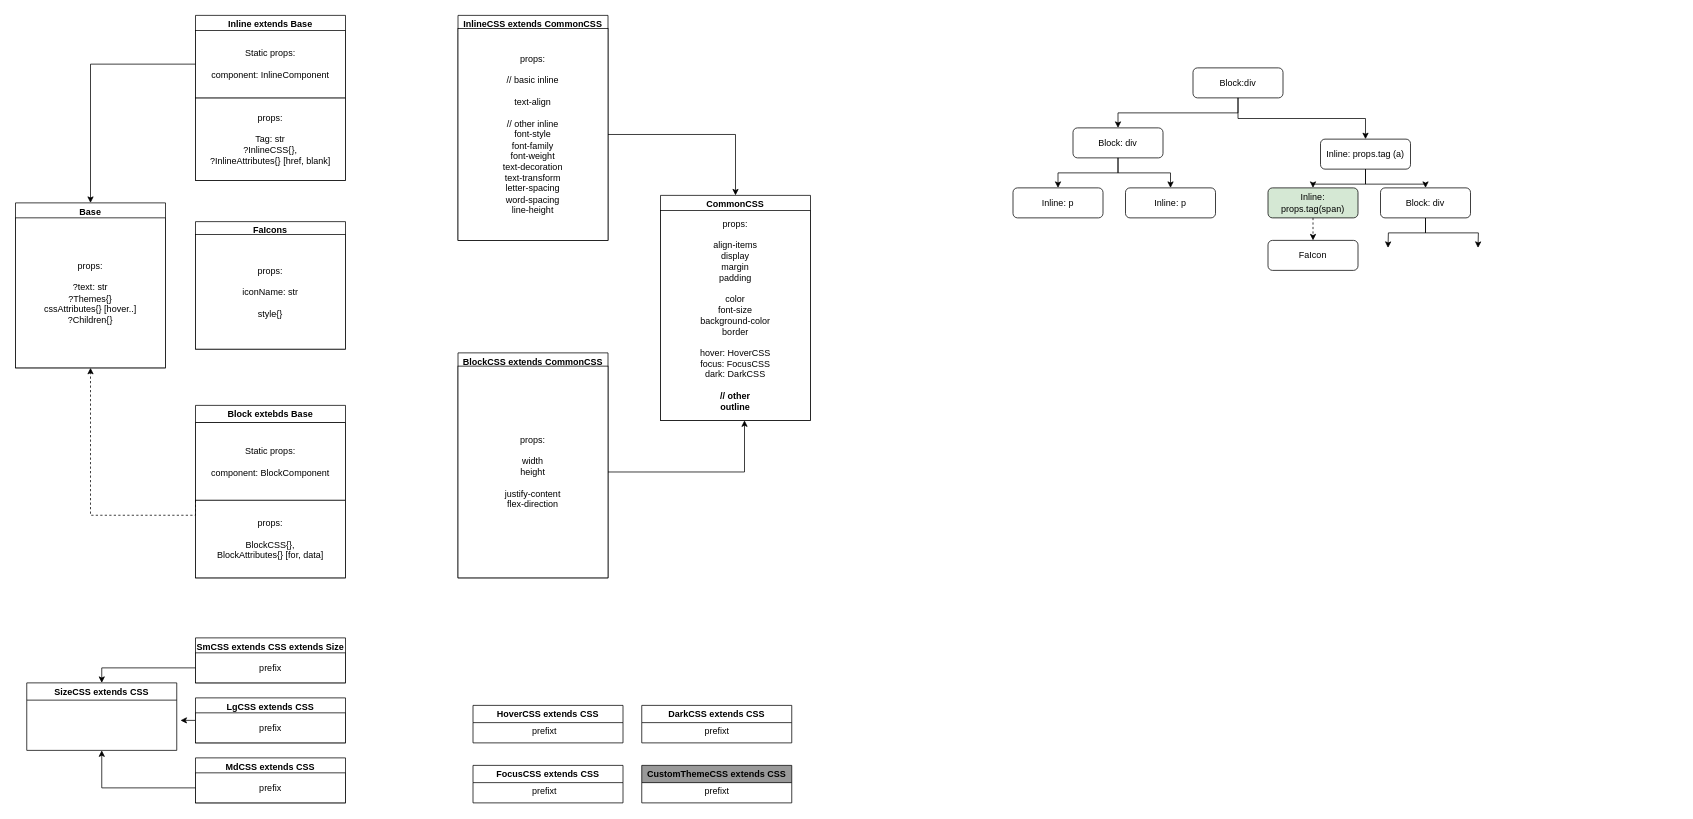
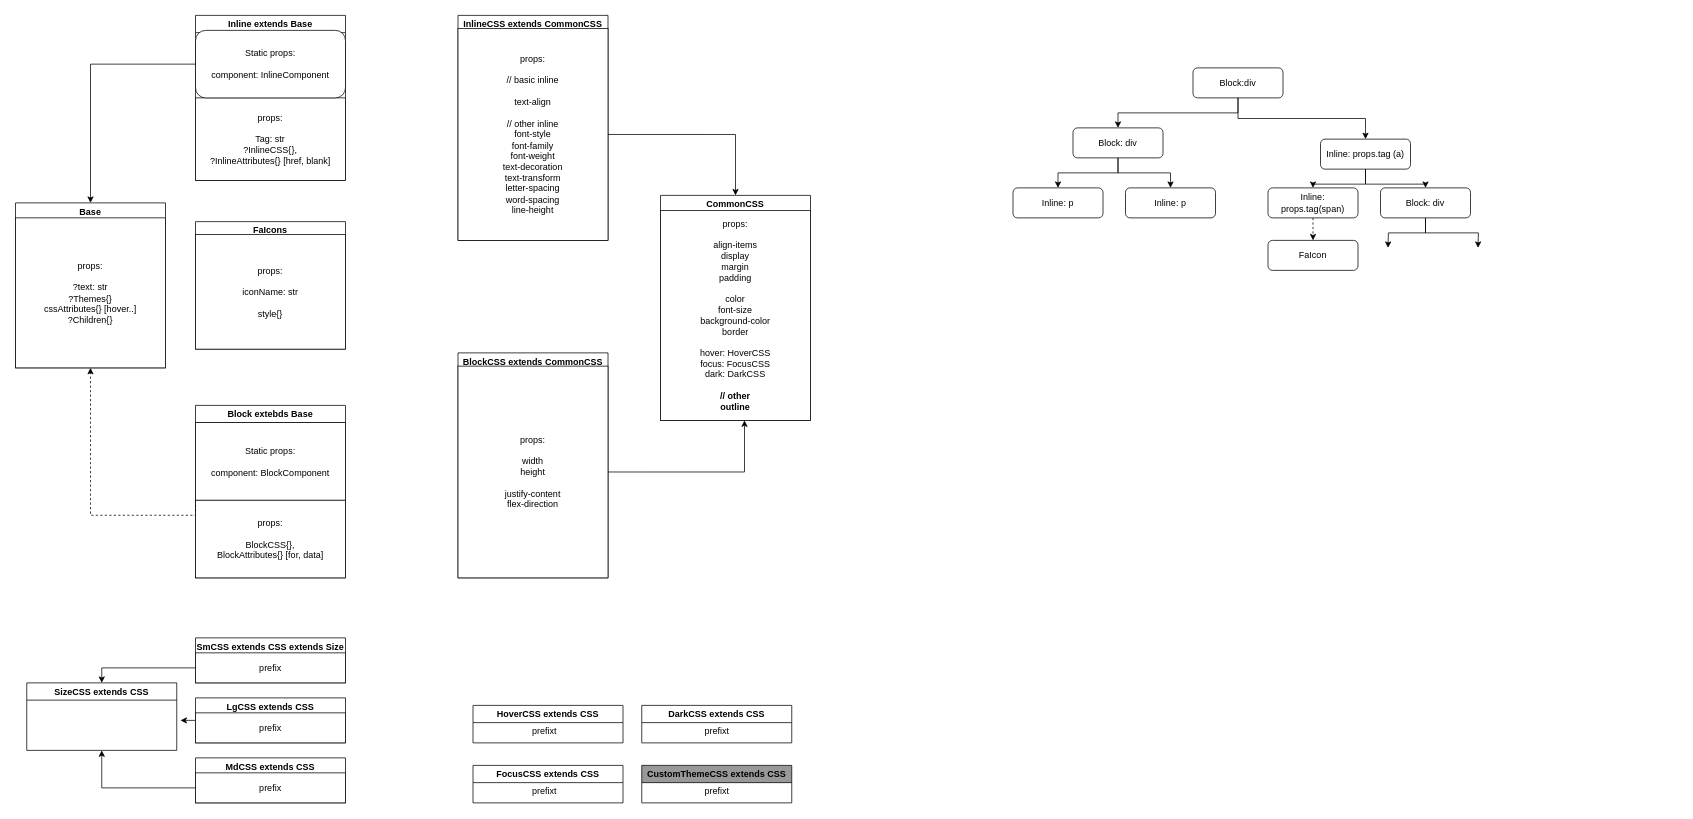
node "Static props: component: InlineComponent": shape rectangle -> rounded rectangle
node "Inline: props.tag(span)": fillcolor #d5e8d4 -> #ffffff
